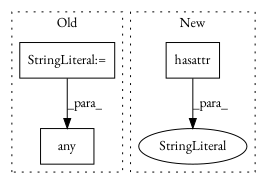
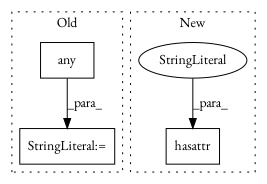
edge "StringLiteral:=" -> "any": reversed
edge "hasattr" -> "StringLiteral": reversed
